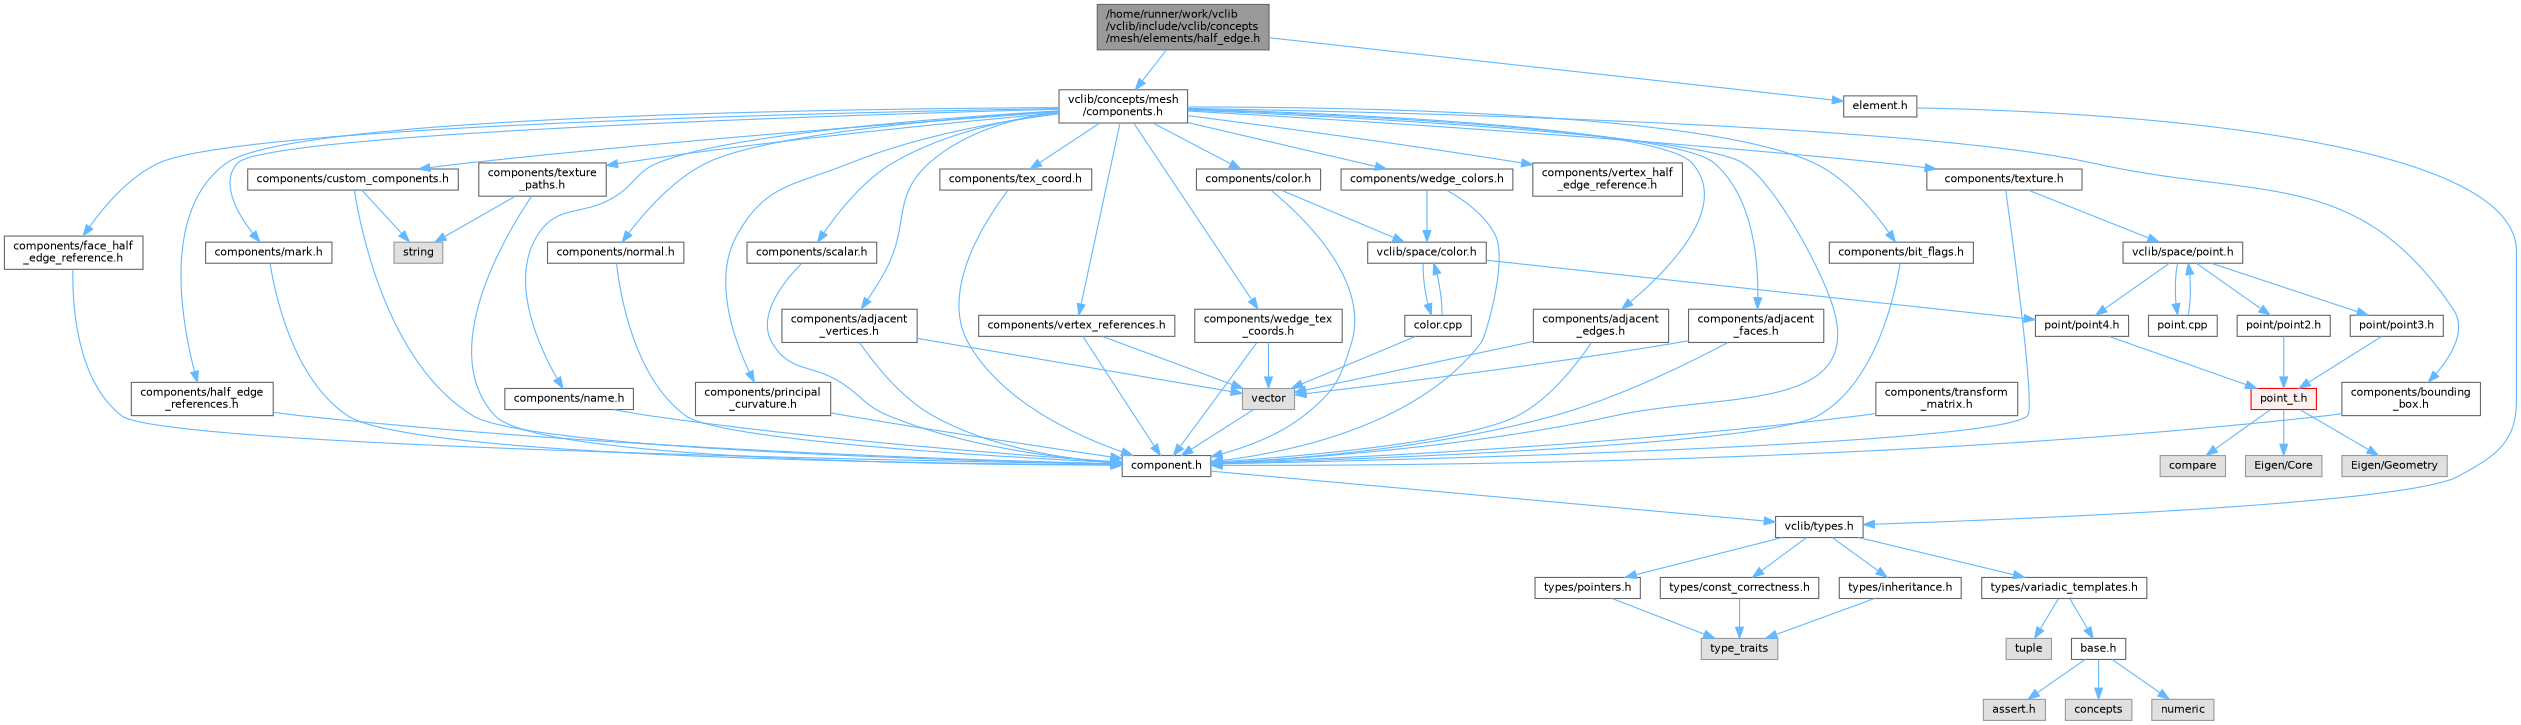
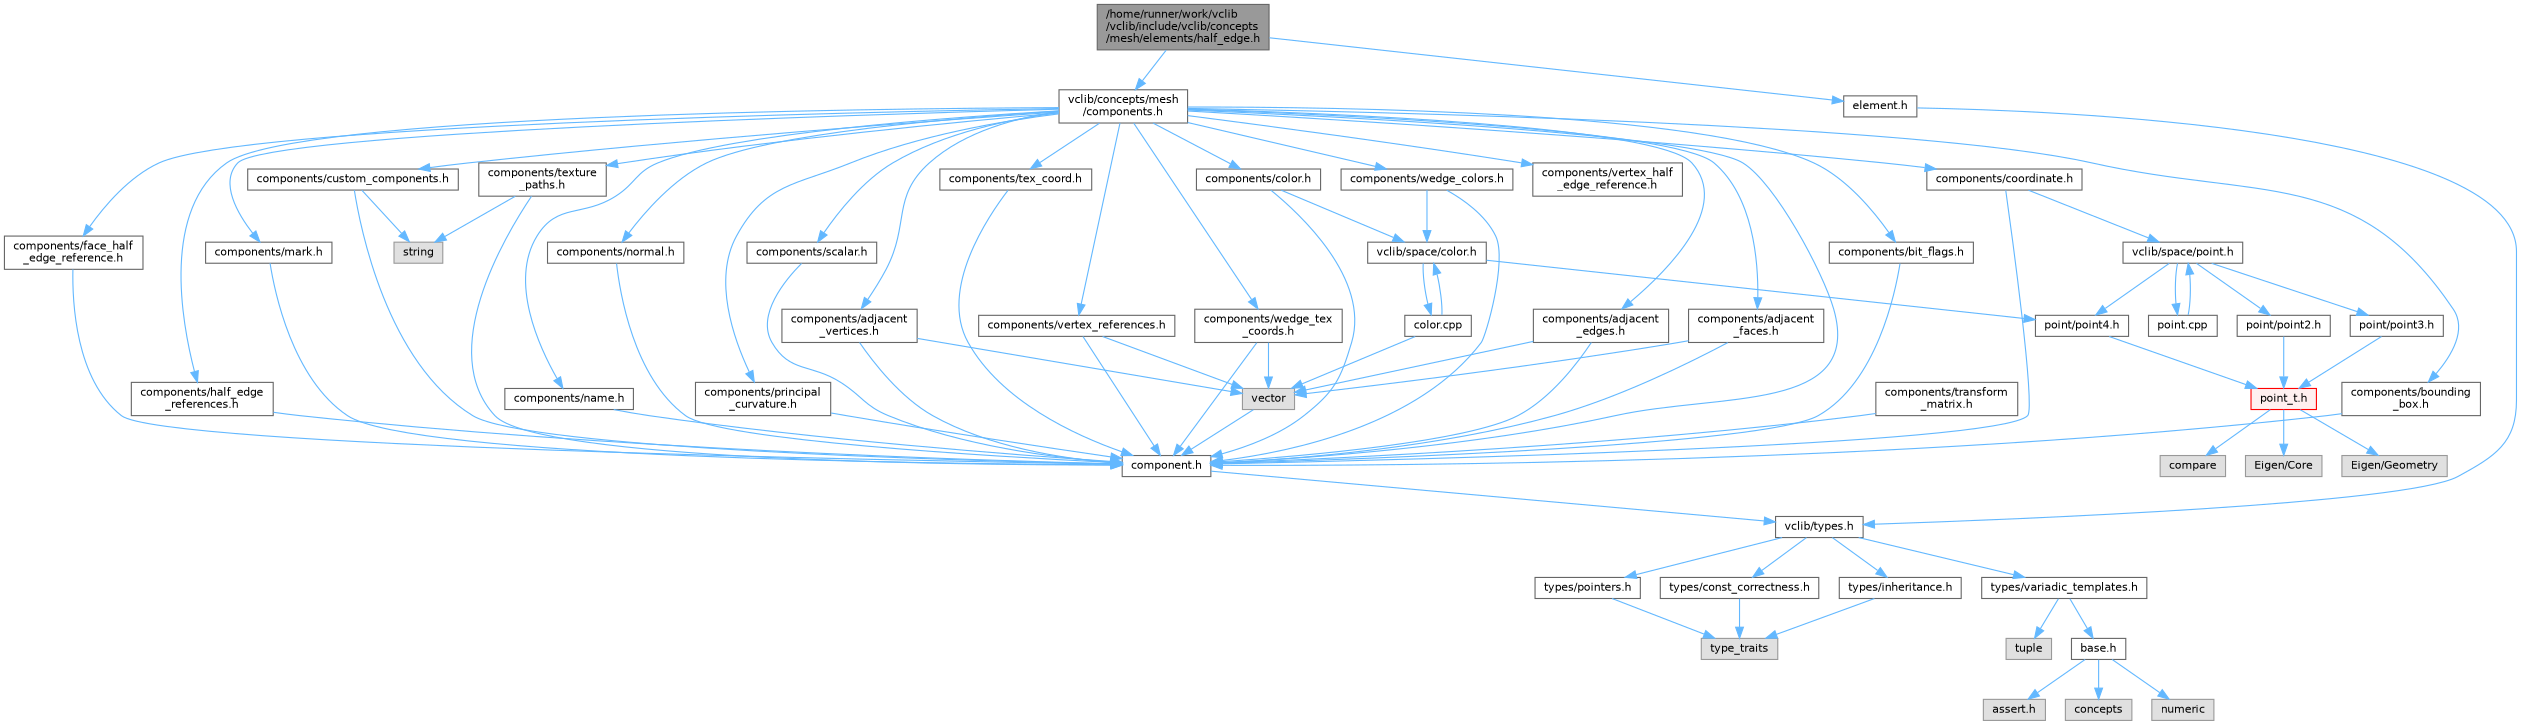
node "components/texture.h": label "components/texture.h" -> "components/coordinate.h"
